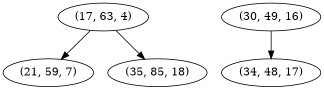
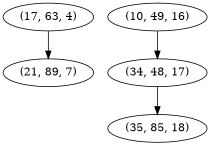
node "(30, 49, 16)": label "(30, 49, 16)" -> "(10, 49, 16)"
edge "(17, 63, 4)" -> "(35, 85, 18)": now "(34, 48, 17)" -> "(35, 85, 18)"
node "(21, 59, 7)": label "(21, 59, 7)" -> "(21, 89, 7)"
